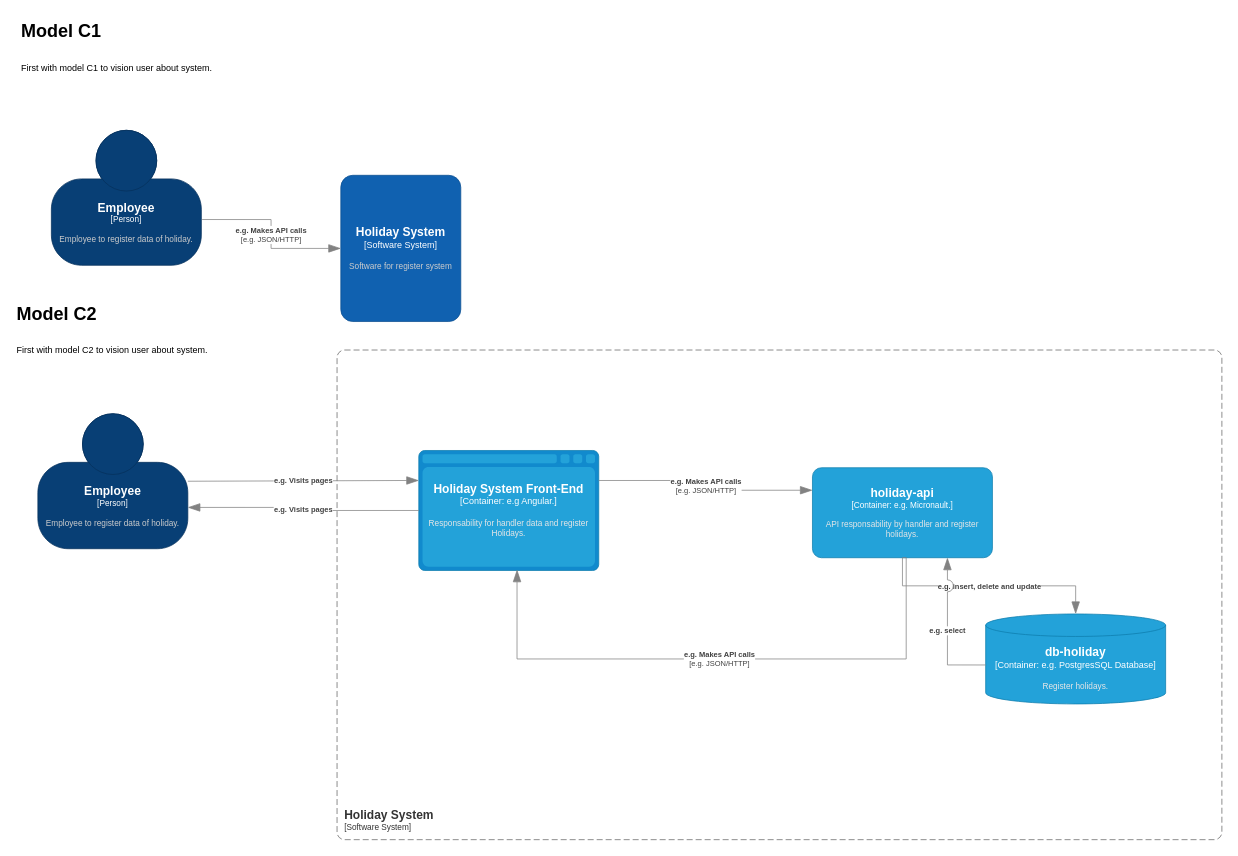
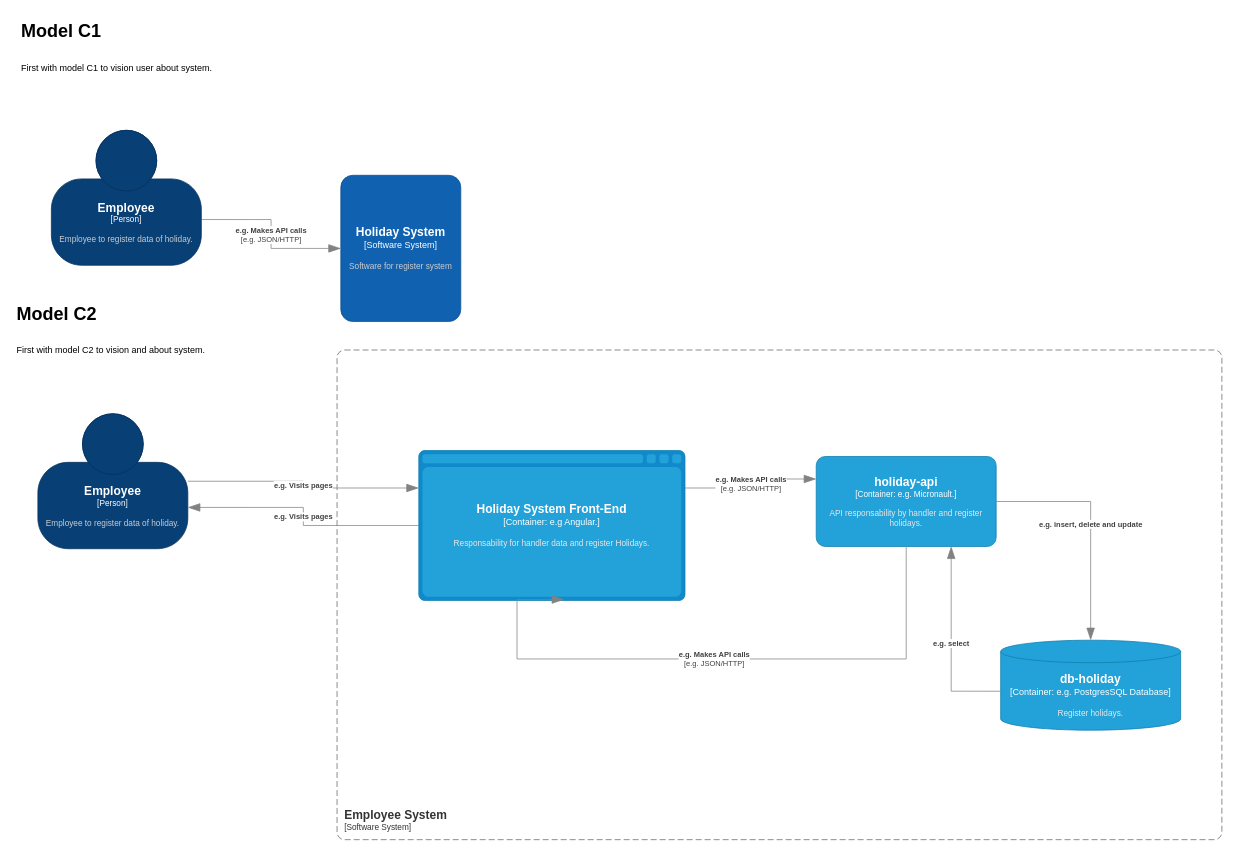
node "Model C2First with model C2 to vision user about system.": label "Model C2First with model C2 to vision user about system." -> "Model C2First with model C2 to vision and about system."
node "Holiday System Front-End [Container: e.g Angular.] Responsability for handler data and register Holidays.": size 180x120 -> 266x150
node "holiday-api [Container: e.g. Micronault.] API responsability by handler and register holidays.": moved (903, 513) -> (906, 501)
node "db-holiday [Container: e.g. PostgresSQL Database] Register holidays.": moved (1076, 659) -> (1091, 685)
node "Holiday System [Software System]": label "Holiday System [Software System]" -> "Employee System [Software System]"
